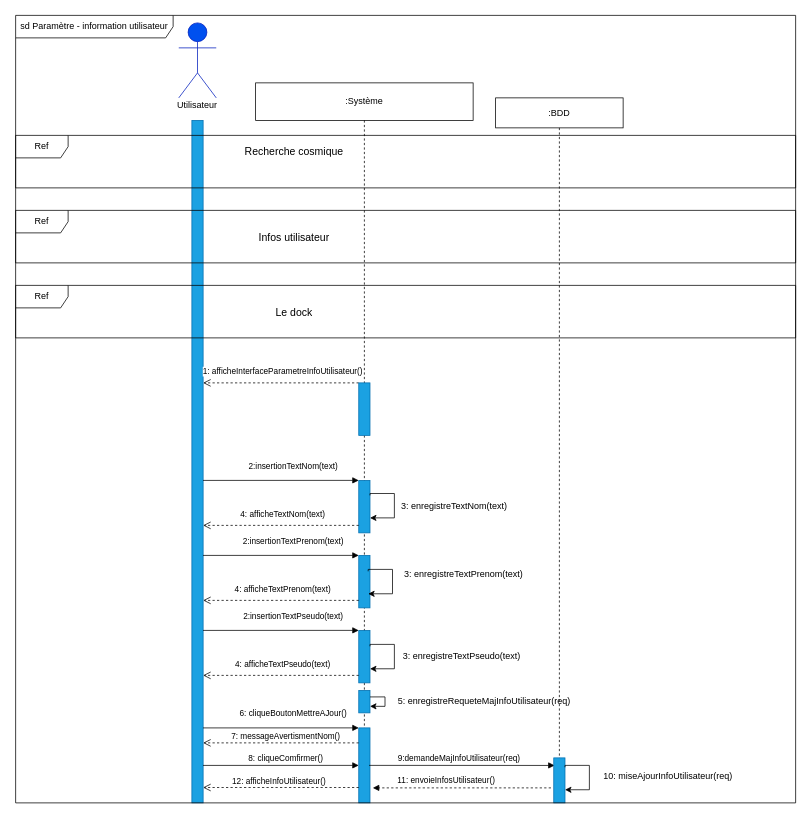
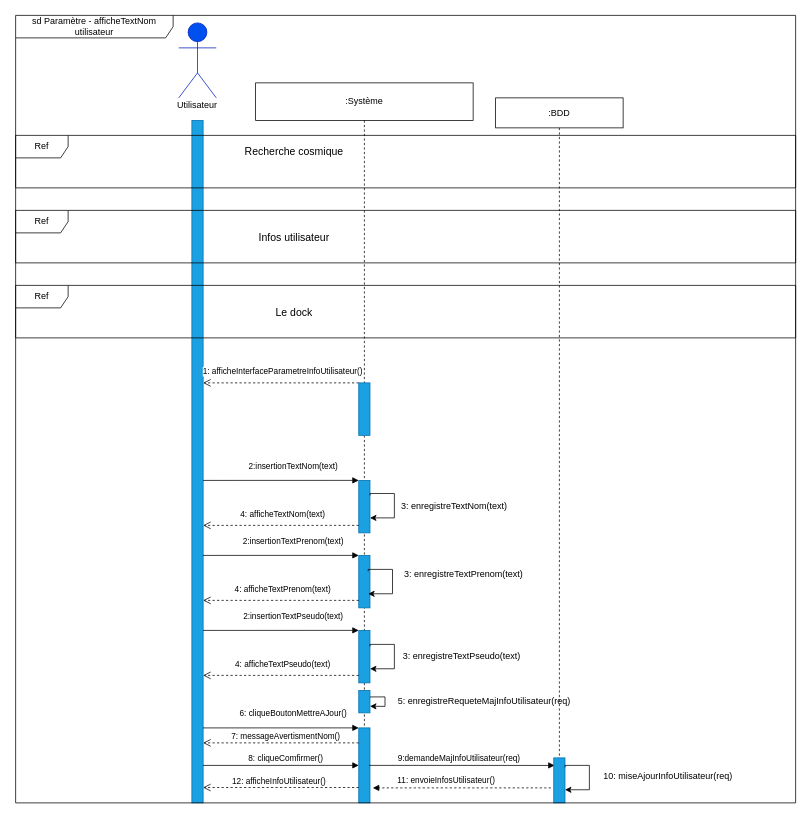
node "sd Paramètre - information utilisateur": label "sd Paramètre - information utilisateur" -> "sd Paramètre - afficheTextNom utilisateur"
